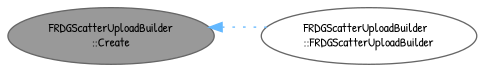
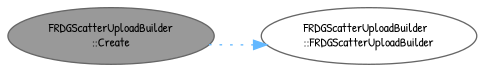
edge "FRDGScatterUploadBuilder ::FRDGScatterUploadBuilder" -> "FRDGScatterUploadBuilder ::Create": reversed
